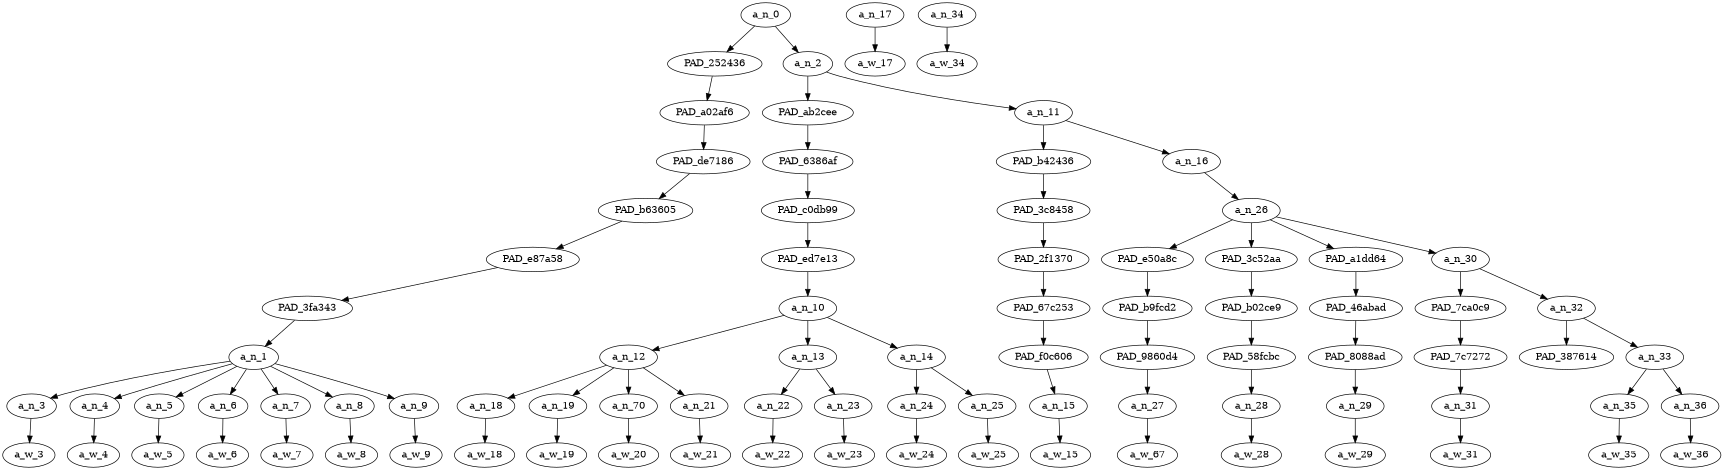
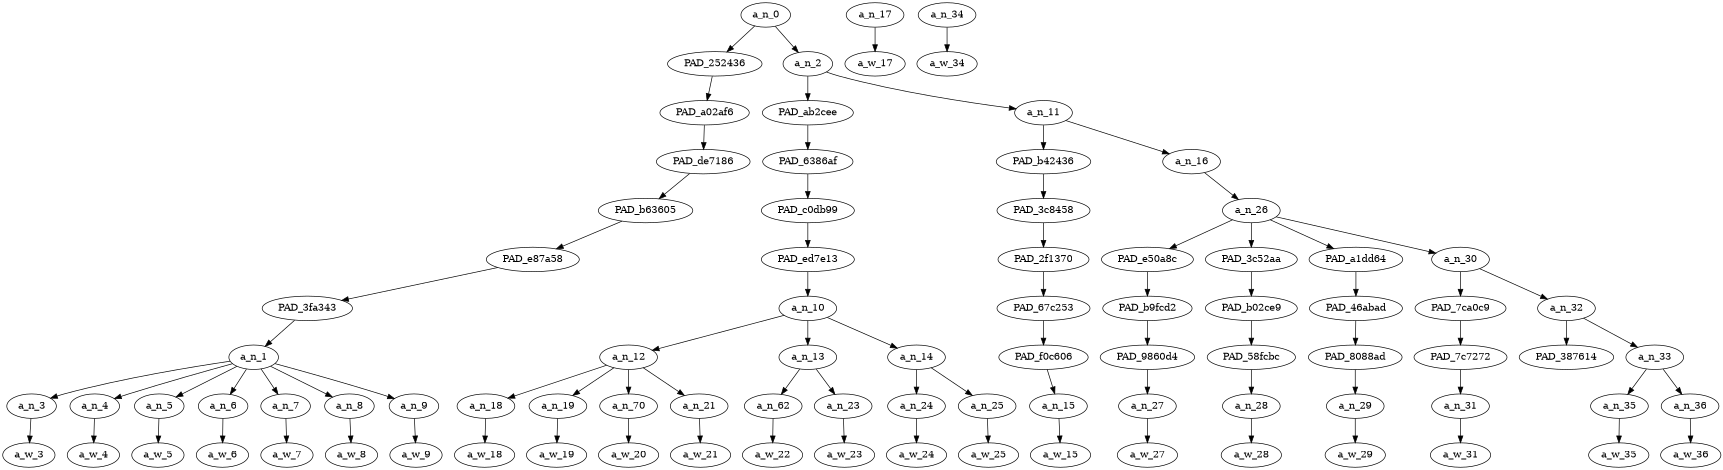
node "a_n_22": label "a_n_22" -> "a_n_62"
node "a_w_67": label "a_w_67" -> "a_w_27"
